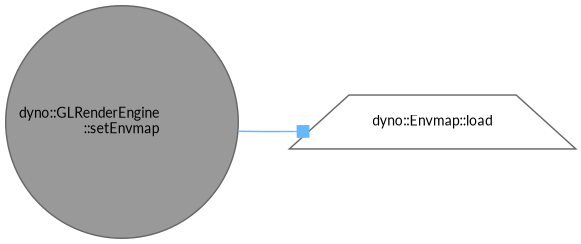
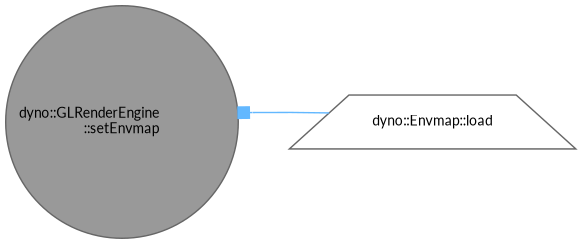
edge "dyno::GLRenderEngine ::setEnvmap" -> "dyno::Envmap::load": reversed
